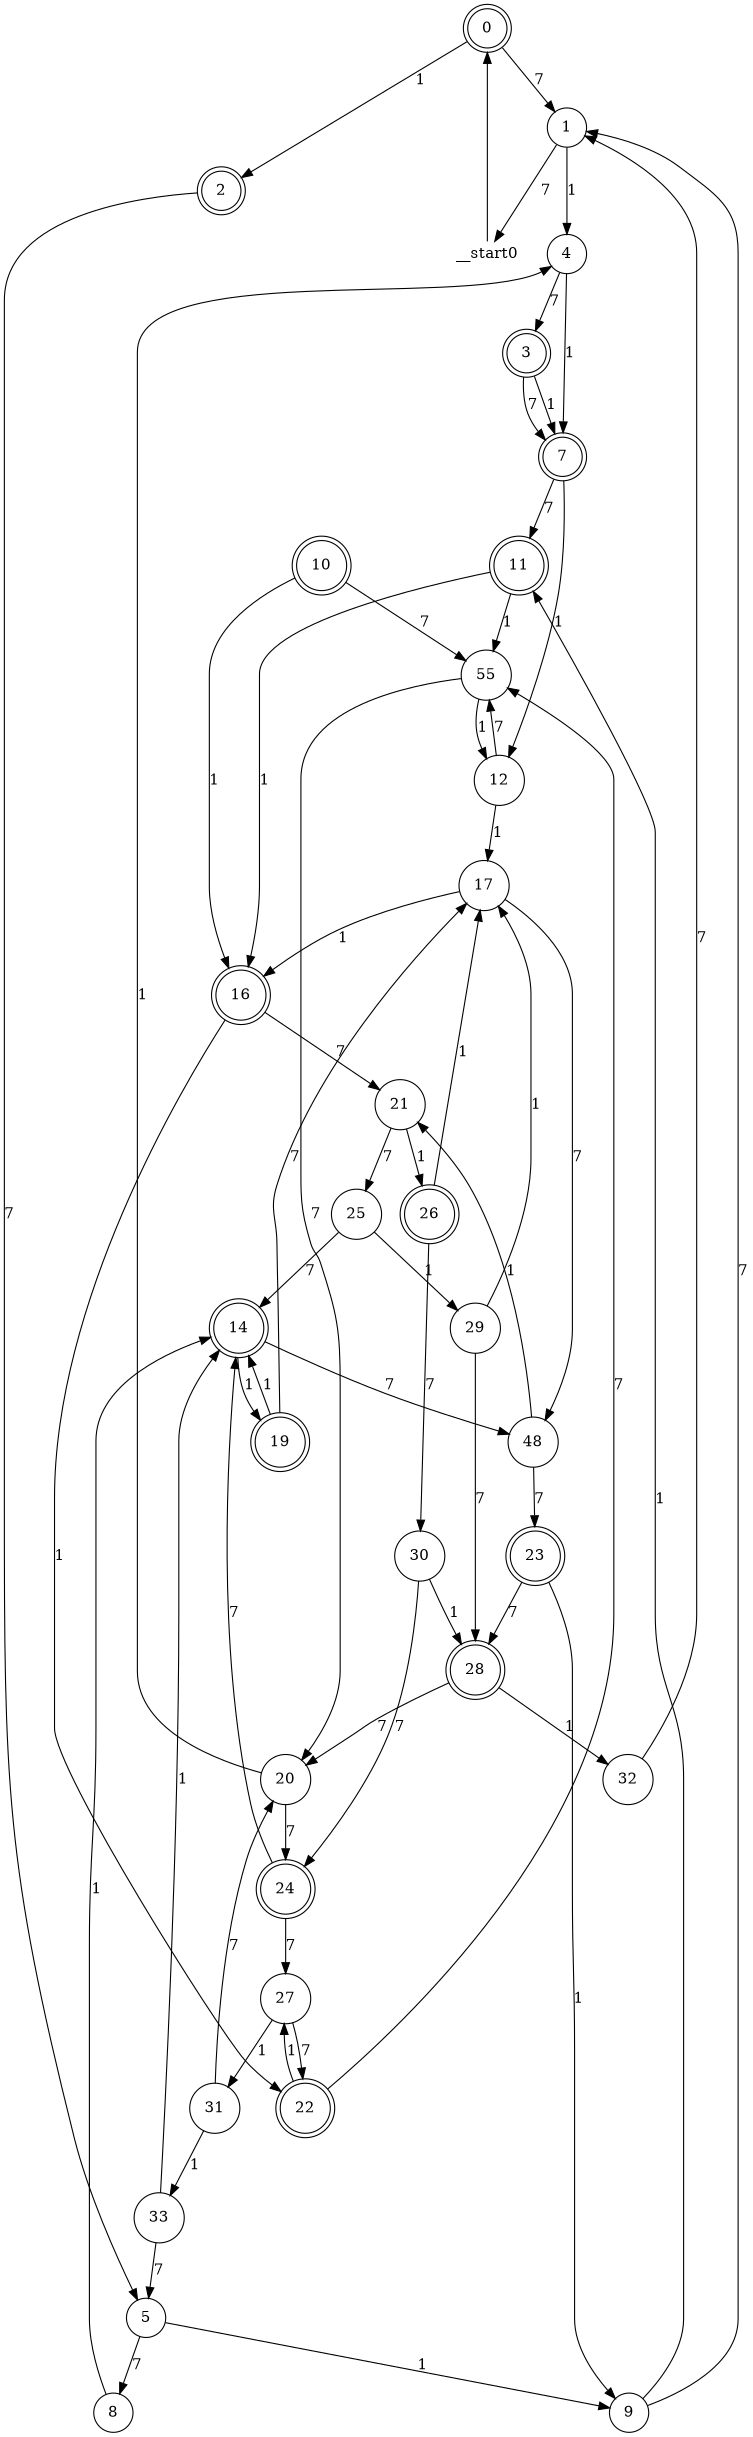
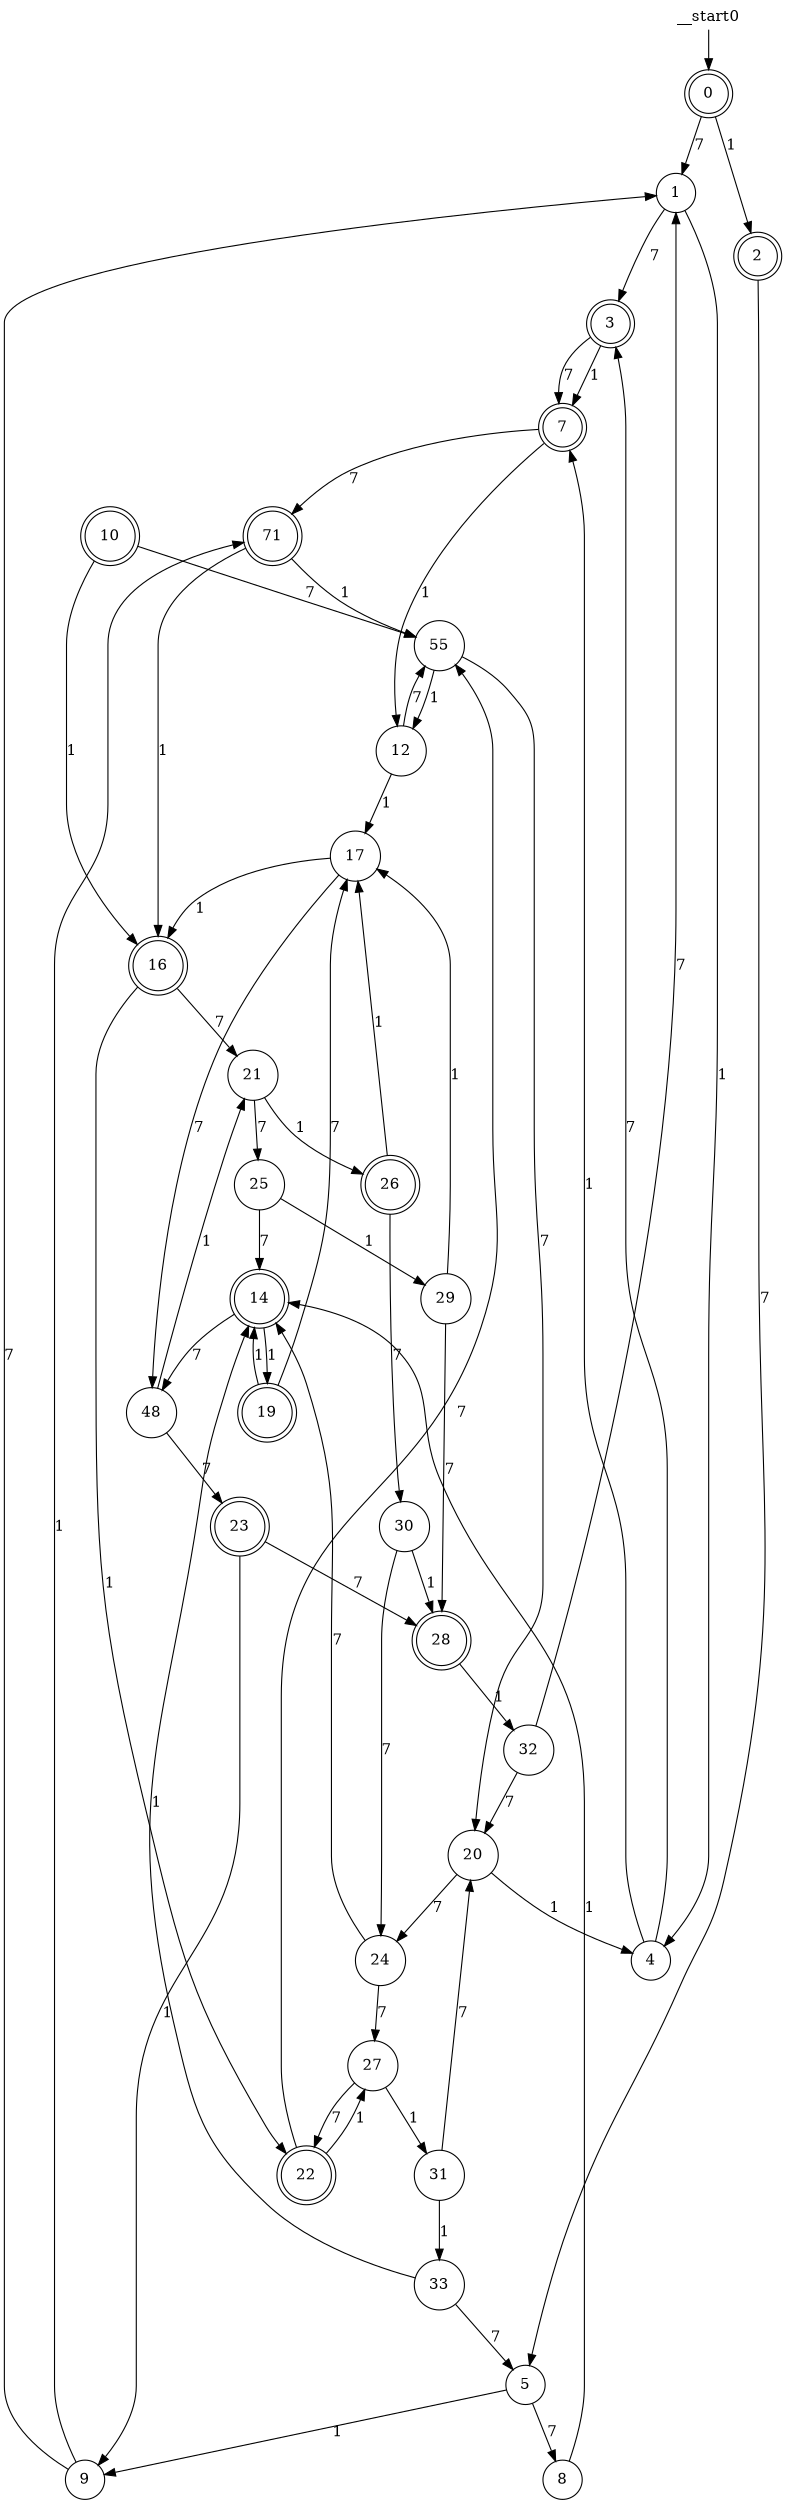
edge "1" -> "__start0": now "1" -> "3"
node "11": label "11" -> "71"
edge "28" -> "20": now "32" -> "20"
node "24": shape doublecircle -> circle
